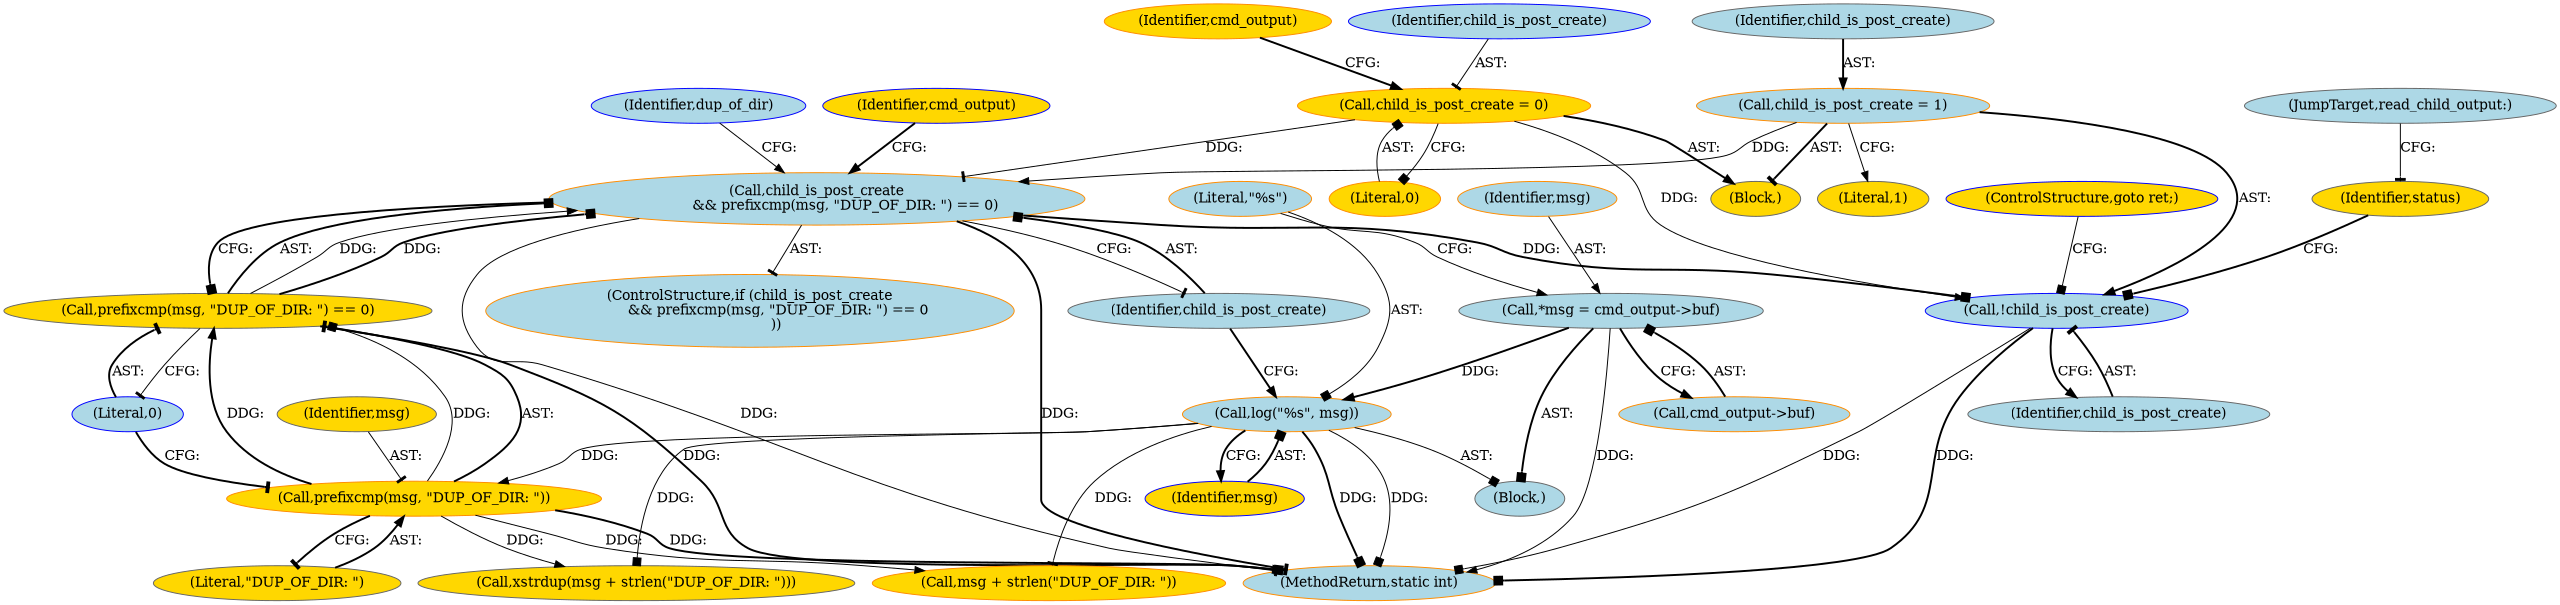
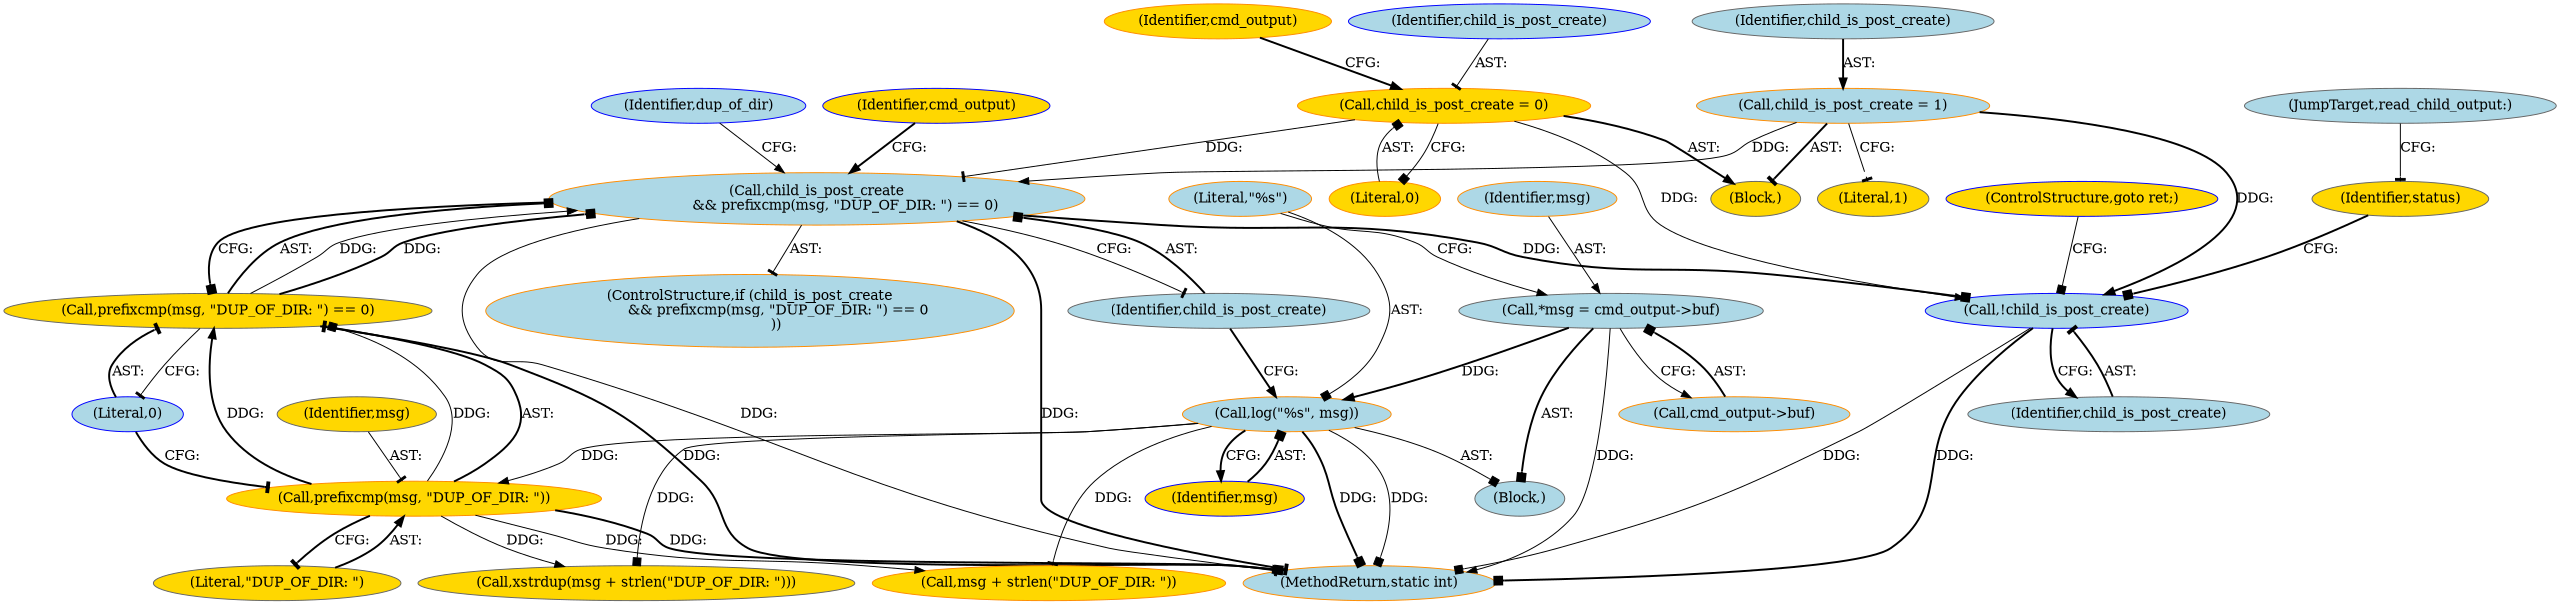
edge "(Call,child_is_post_create = 1)" -> "(Literal,1)": arrowhead normal -> tee
edge "(Call,child_is_post_create = 1)" -> "(Call,!child_is_post_create)": label "AST: " -> "DDG: "
edge "(Call,*msg = cmd_output->buf)" -> "(Call,cmd_output->buf)": style bold -> solid
